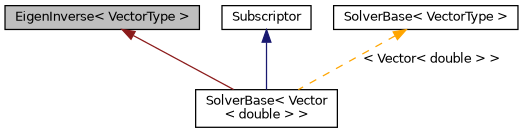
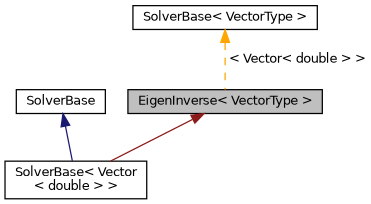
node "Subscriptor": label "Subscriptor" -> "SolverBase"
edge "SolverBase< Vector < double > >" -> "SolverBase< VectorType >": now "EigenInverse< VectorType >" -> "SolverBase< VectorType >"
